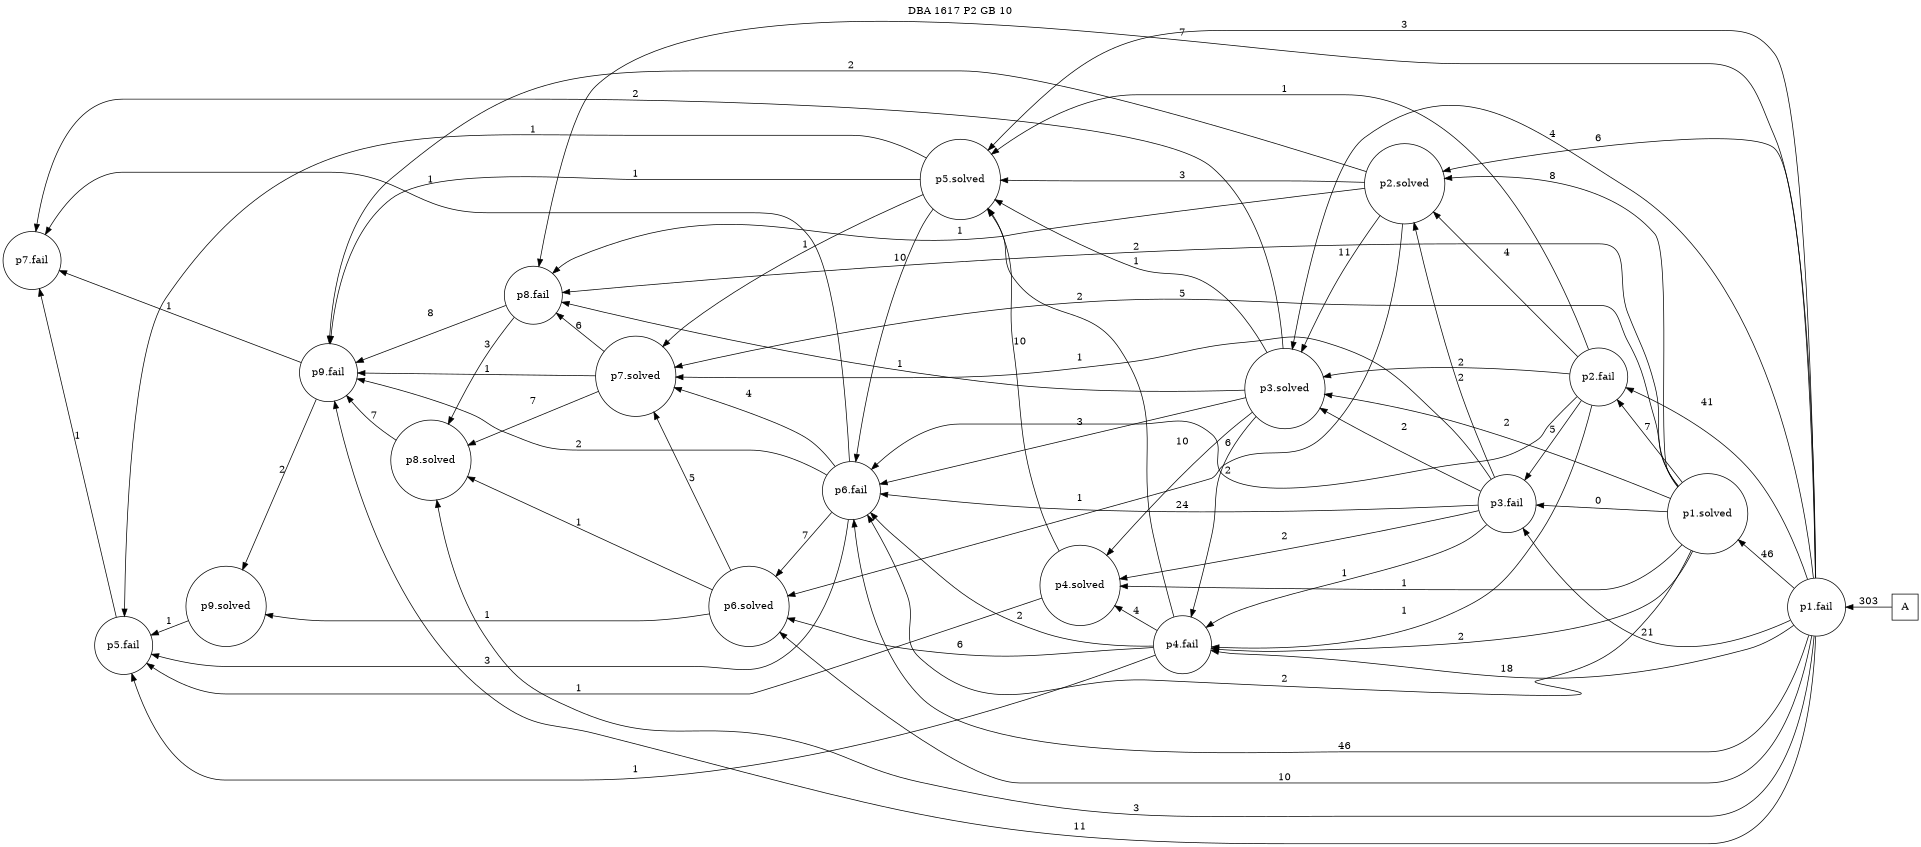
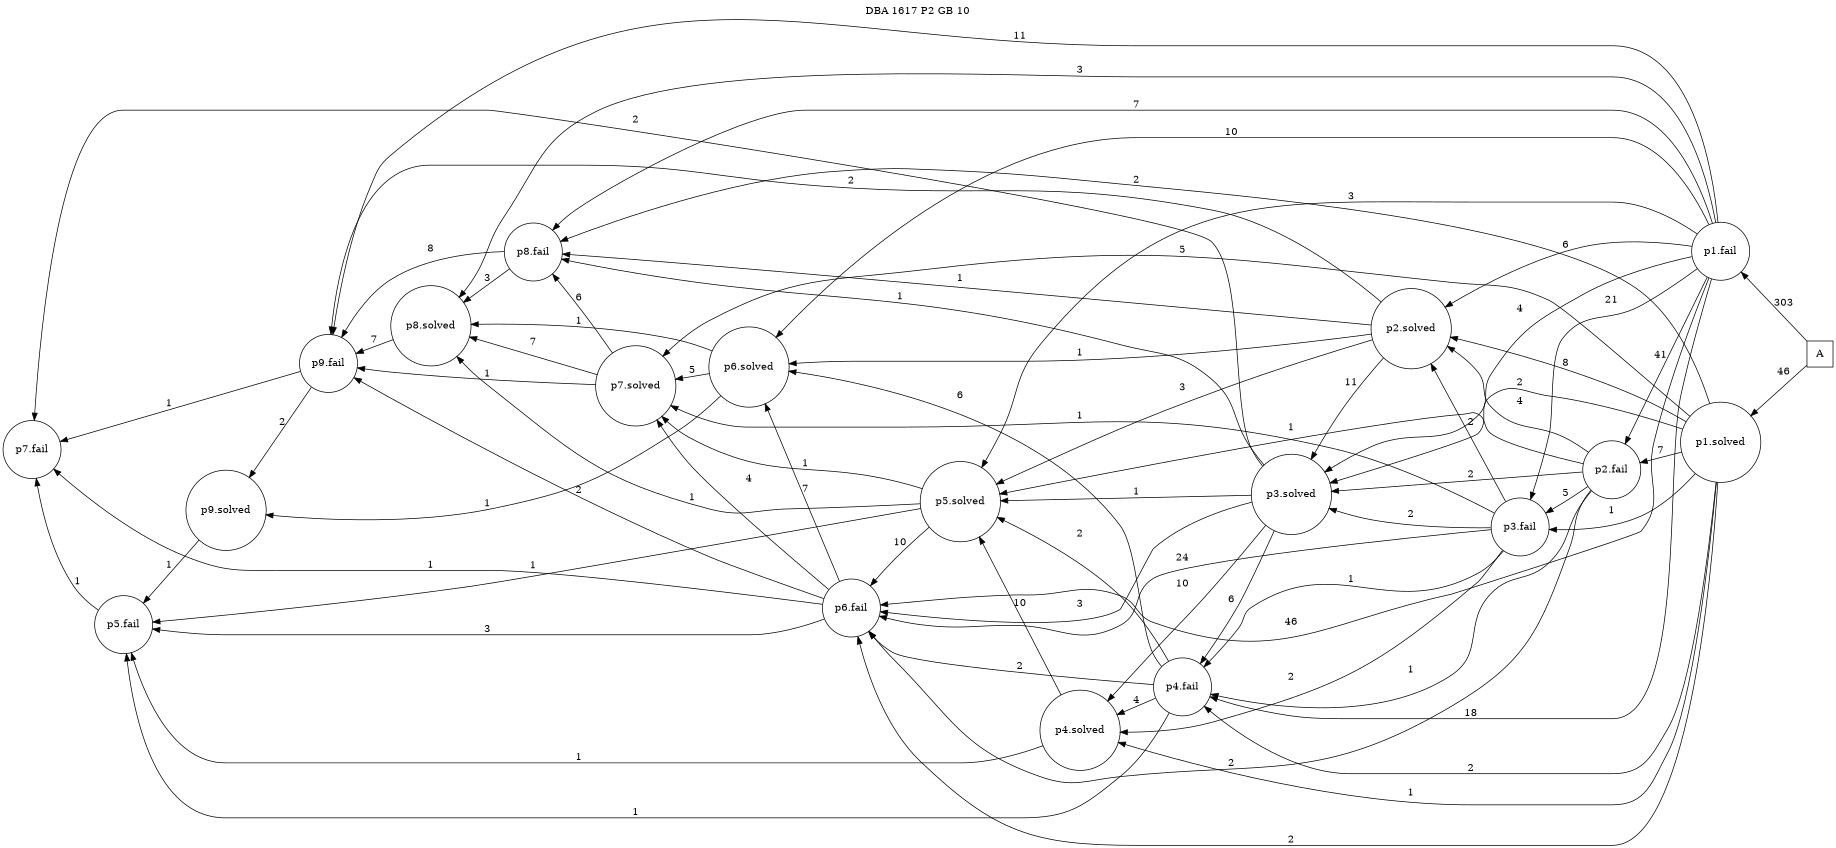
edge "p5.solved" -> "p9.fail": now "p5.solved" -> "p8.solved"
edge "p1.solved" -> "p3.fail": label "0" -> "1"
edge "p1.fail" -> "p1.solved": now "A" -> "p1.solved"
